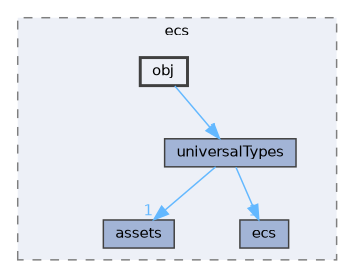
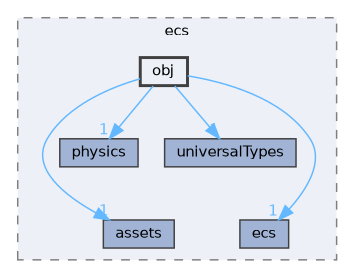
node "physics": added
edge "universalTypes" -> "ecs": now "obj" -> "ecs"
edge "universalTypes" -> "assets": now "obj" -> "assets"
